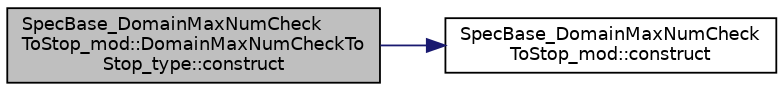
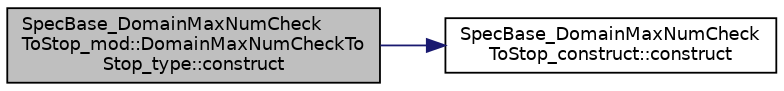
node "SpecBase_DomainMaxNumCheck ToStop_mod::construct": label "SpecBase_DomainMaxNumCheck ToStop_mod::construct" -> "SpecBase_DomainMaxNumCheck ToStop_construct::construct"
